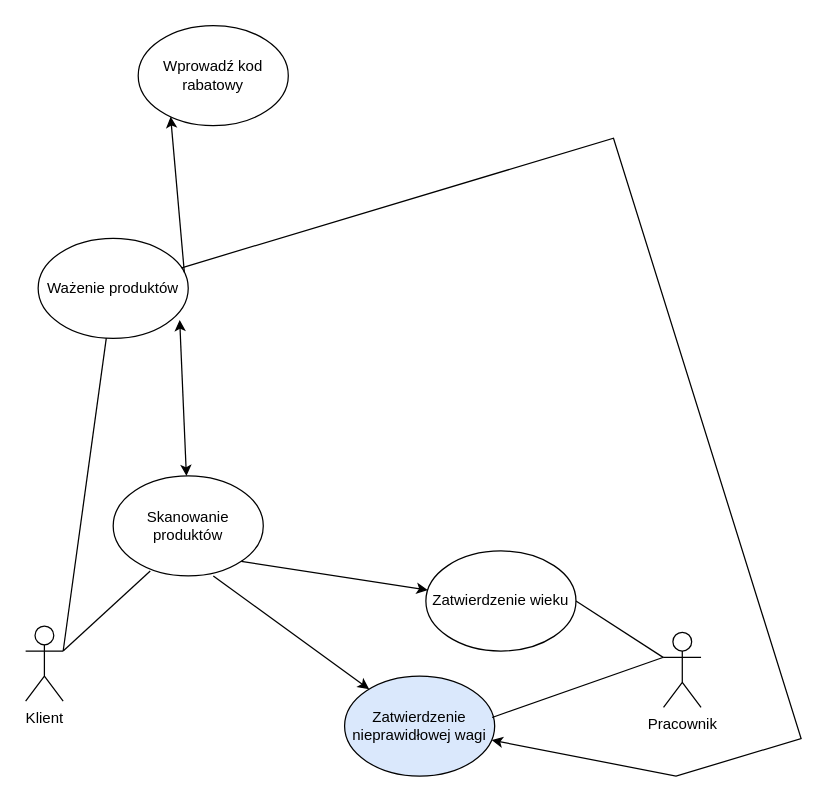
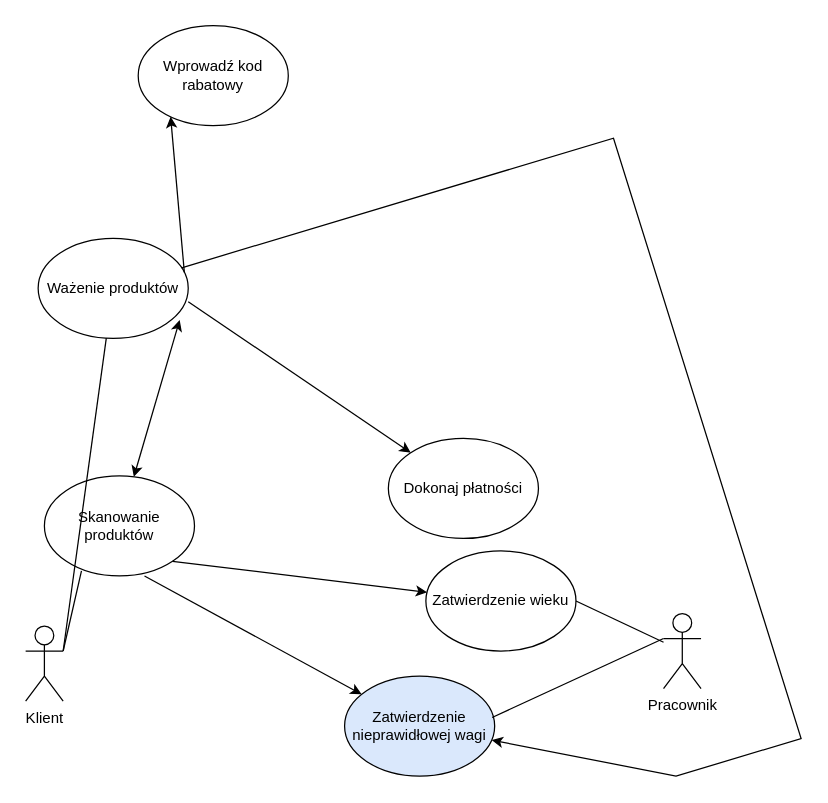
edge "Ważenie produktów" -> "Dokonaj płatności": added
node "Dokonaj płatności": added
node "Skanowanie produktów": moved (188, 526) -> (119, 526)
node "Pracownik": moved (682, 669) -> (682, 651)
